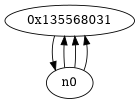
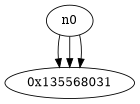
edge "0x135568031" -> "n0": removed
